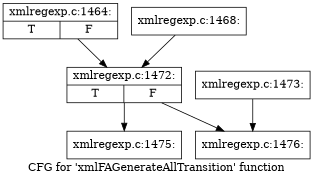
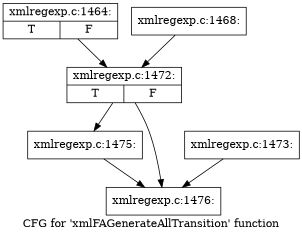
edge "xmlregexp.c:1475:" -> "xmlregexp.c:1476:": added
